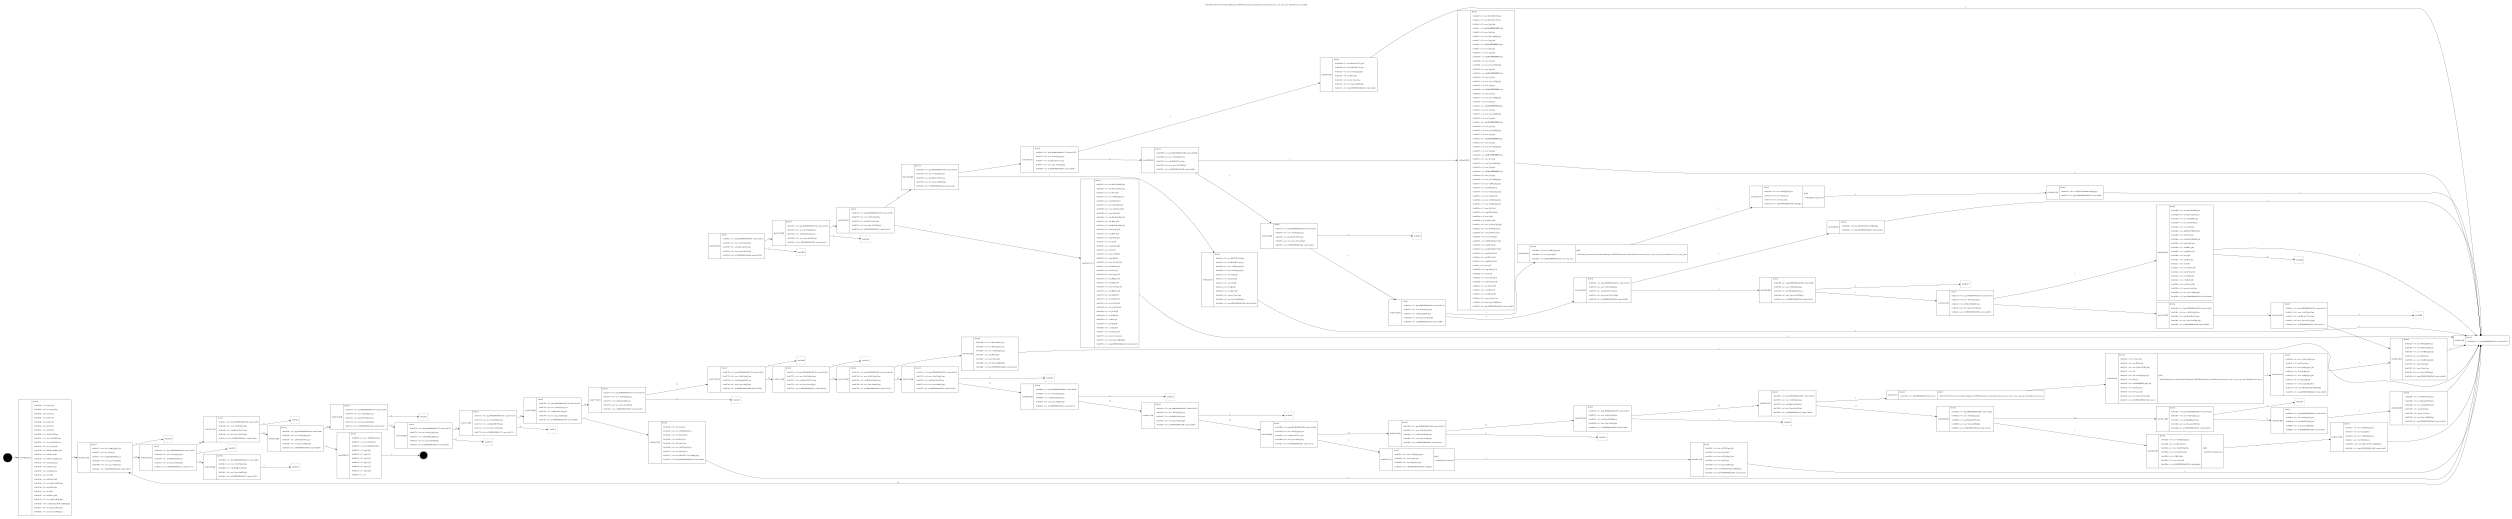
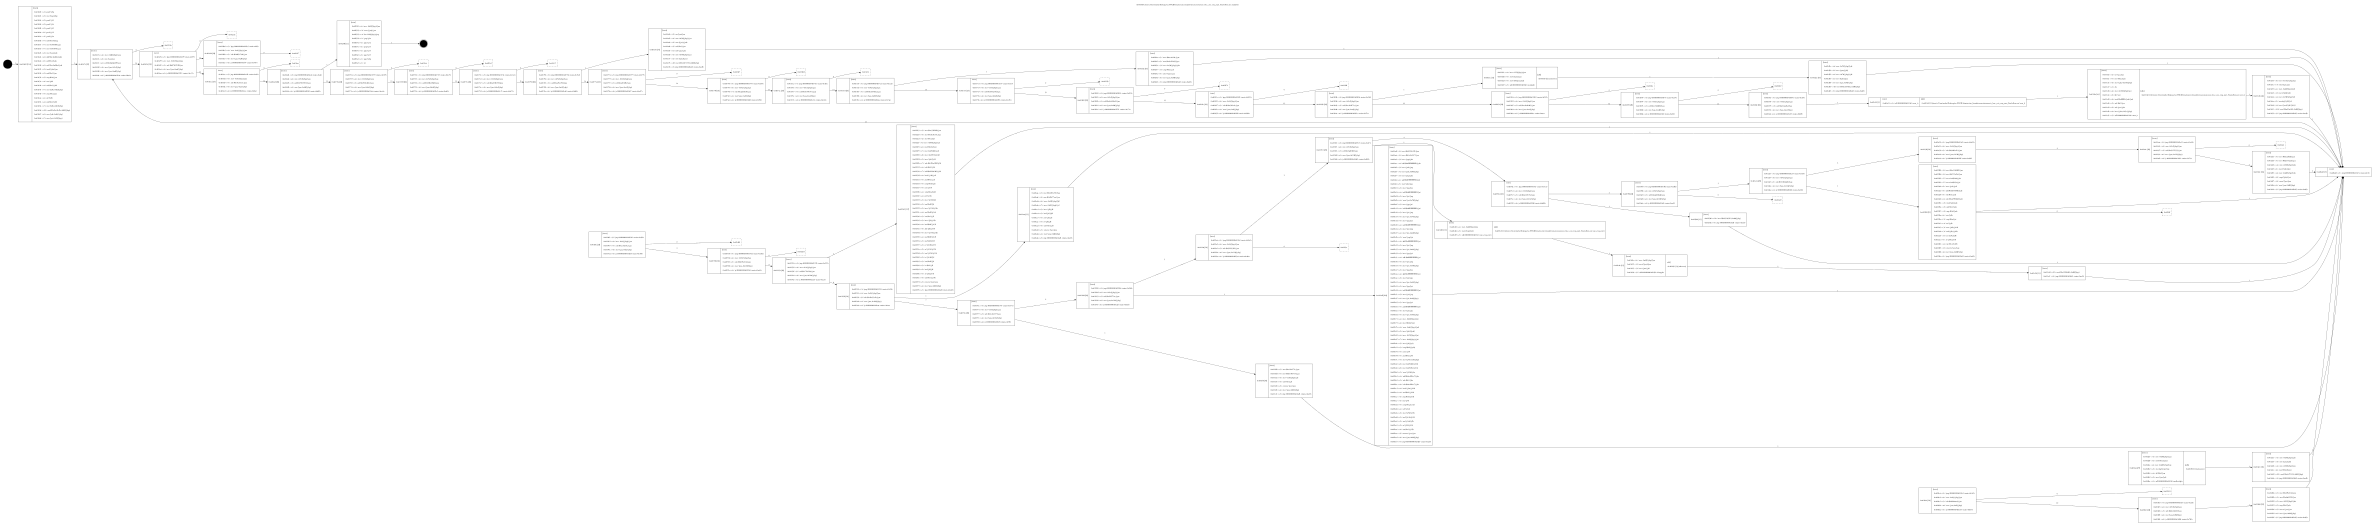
edge "0x401e36 [42]" -> "0x401de1 [36]": now "0x401e36 [42]" -> "0x4024d3 [5]"
node "0x4018a8 [28]": removed
